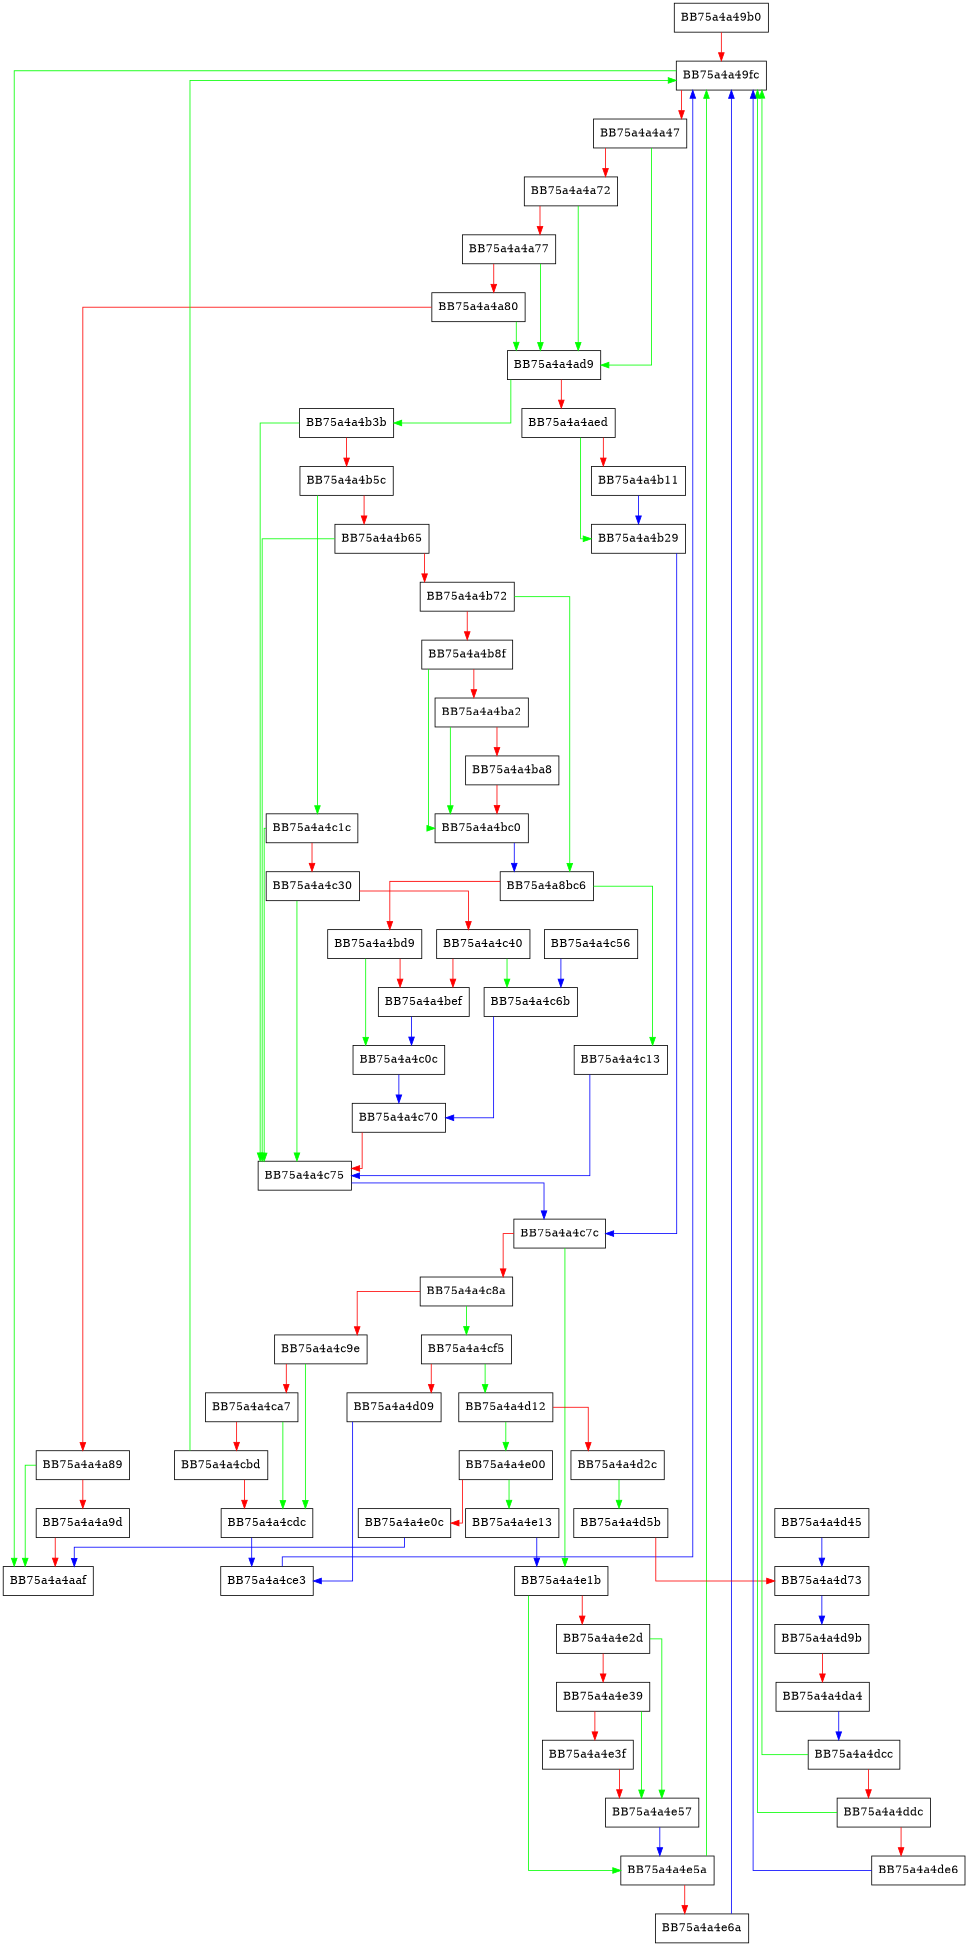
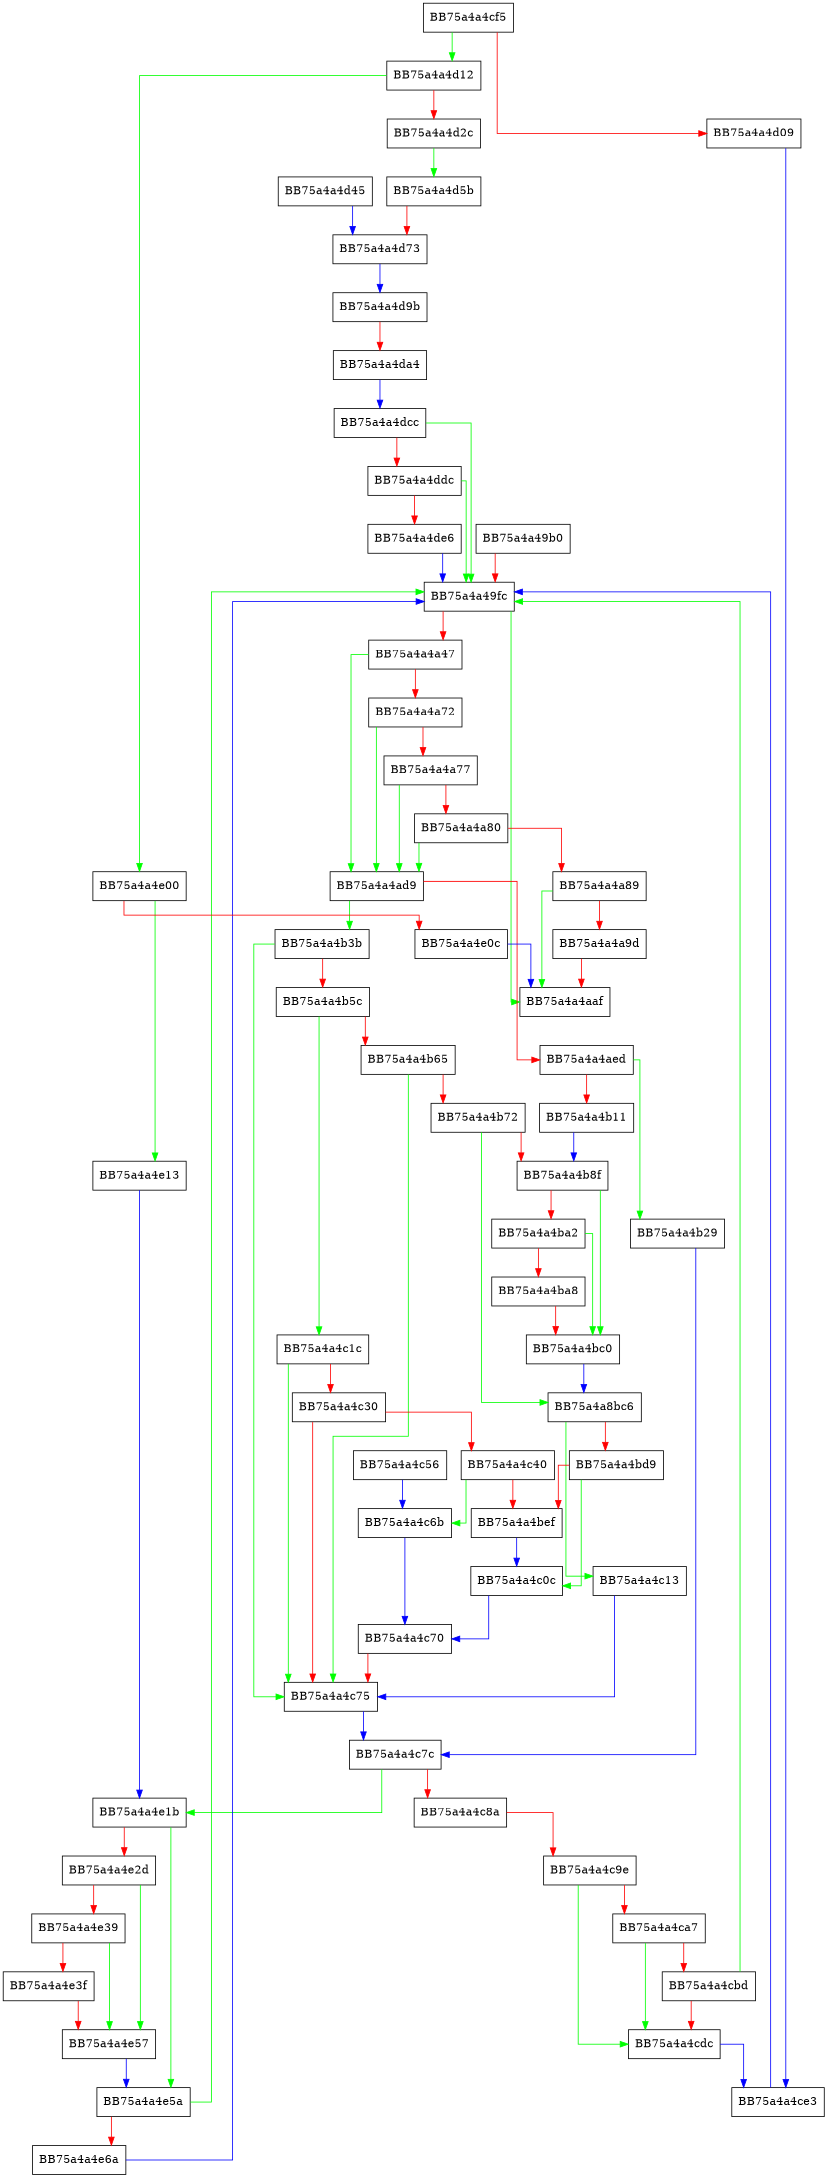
edge "BB75a4a4b11" -> "BB75a4a4b29": now "BB75a4a4b11" -> "BB75a4a4b8f"
edge "BB75a4a4c30" -> "BB75a4a4c75": color green -> red
edge "BB75a4a4c8a" -> "BB75a4a4cf5": removed
